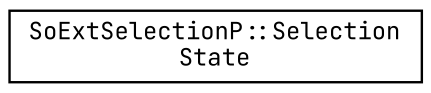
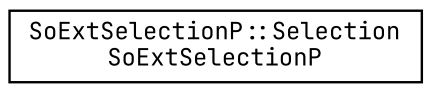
node "SoExtSelectionP::Selection State": label "SoExtSelectionP::Selection State" -> "SoExtSelectionP::Selection SoExtSelectionP"
